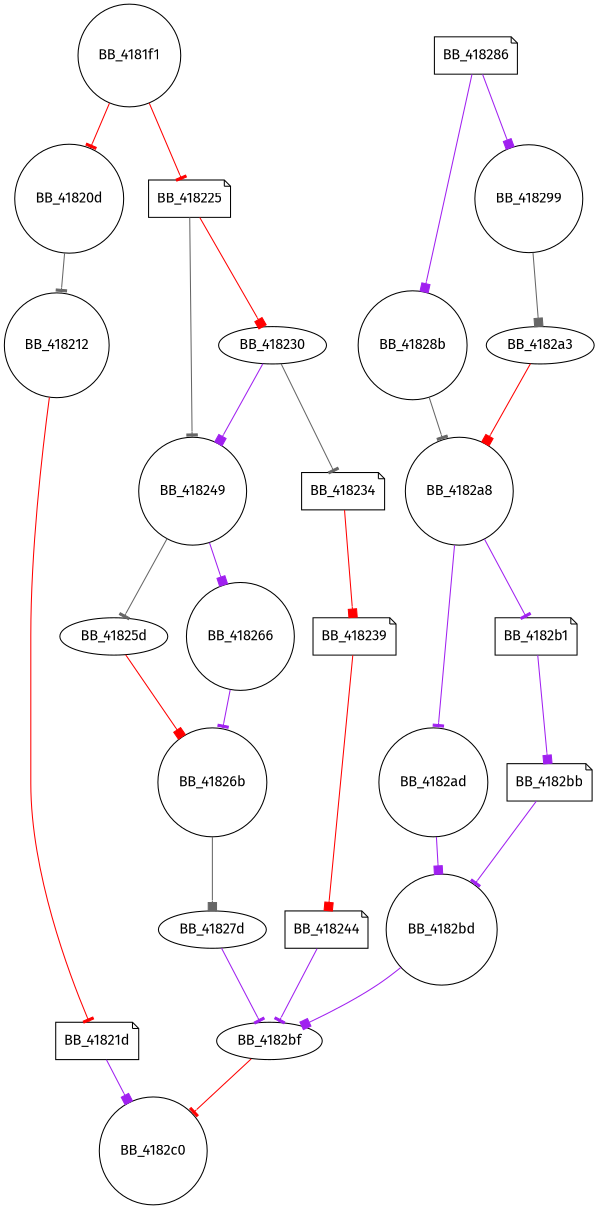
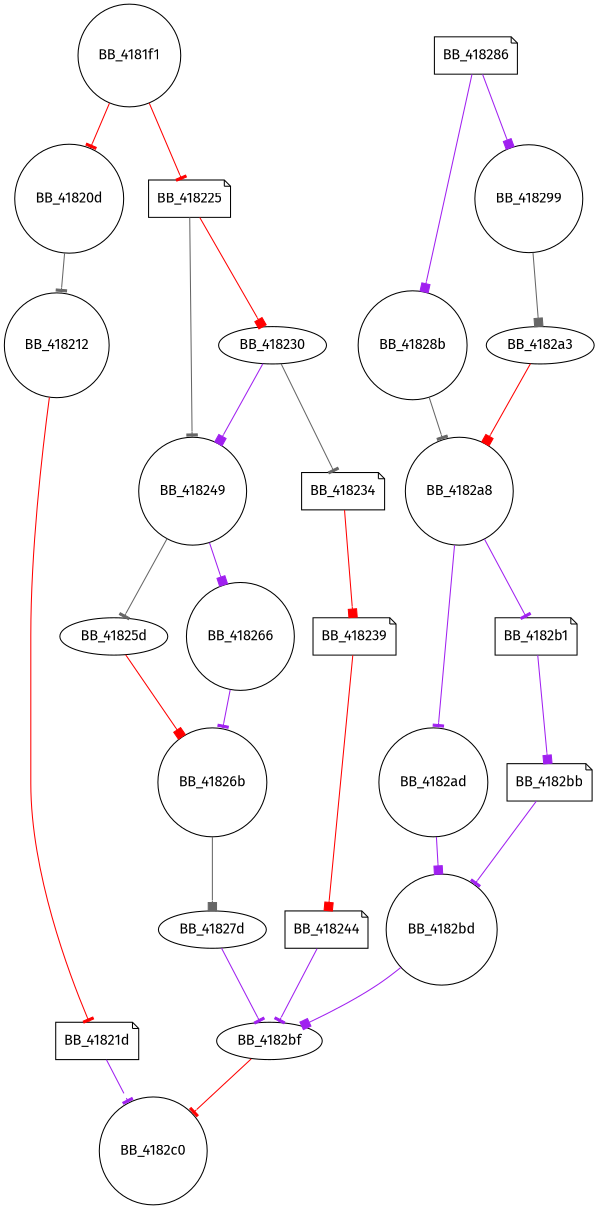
edge "BB_41821d" -> "BB_4182c0": arrowhead box -> tee
